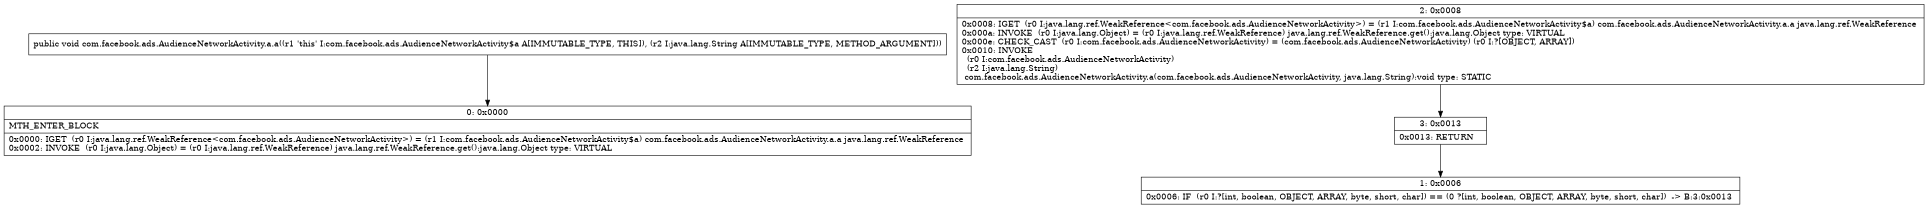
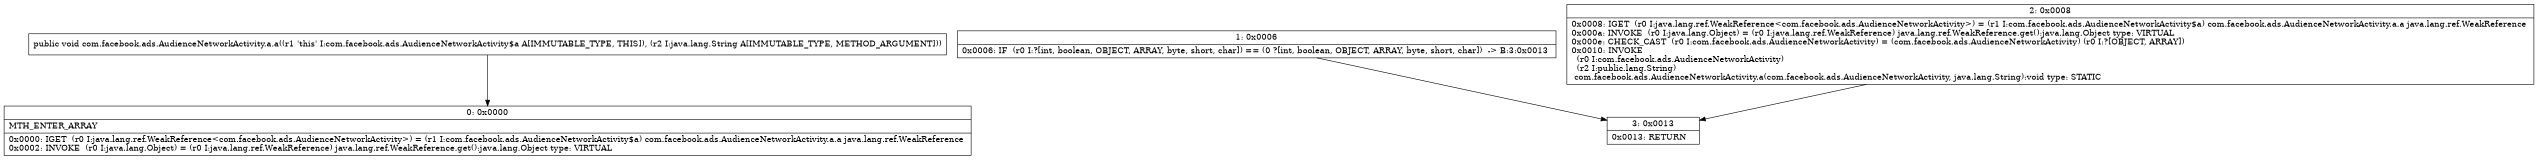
node "2: 0x0008": text "(r2 I:java.lang.String)" -> "(r2 I:public.lang.String)"
node "0: 0x0000": text "MTH_ENTER_BLOCK" -> "MTH_ENTER_ARRAY"
edge "3: 0x0013" -> "1: 0x0006": reversed
